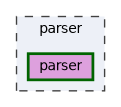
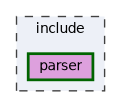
cluster "parser": label "parser" -> "include"
